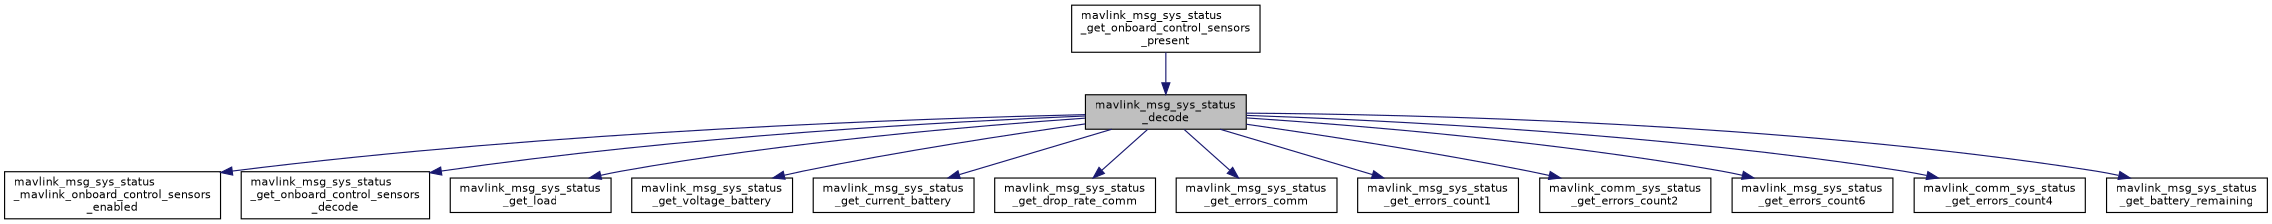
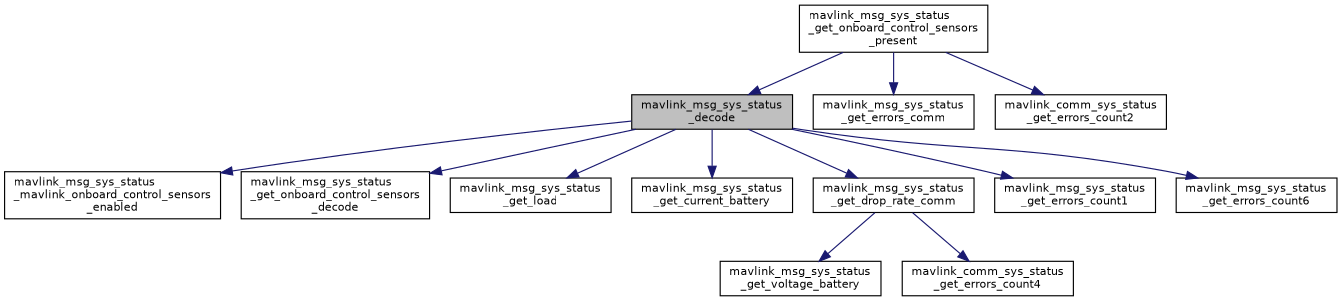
edge "mavlink_msg_sys_status _decode" -> "mavlink_comm_sys_status _get_errors_count4": now "mavlink_msg_sys_status _get_drop_rate_comm" -> "mavlink_comm_sys_status _get_errors_count4"
edge "mavlink_msg_sys_status _decode" -> "mavlink_msg_sys_status _get_voltage_battery": now "mavlink_msg_sys_status _get_drop_rate_comm" -> "mavlink_msg_sys_status _get_voltage_battery"
edge "mavlink_msg_sys_status _decode" -> "mavlink_comm_sys_status _get_errors_count2": now "mavlink_msg_sys_status _get_onboard_control_sensors _present" -> "mavlink_comm_sys_status _get_errors_count2"
edge "mavlink_msg_sys_status _decode" -> "mavlink_msg_sys_status _get_errors_comm": now "mavlink_msg_sys_status _get_onboard_control_sensors _present" -> "mavlink_msg_sys_status _get_errors_comm"
node "mavlink_msg_sys_status _get_battery_remaining": removed
